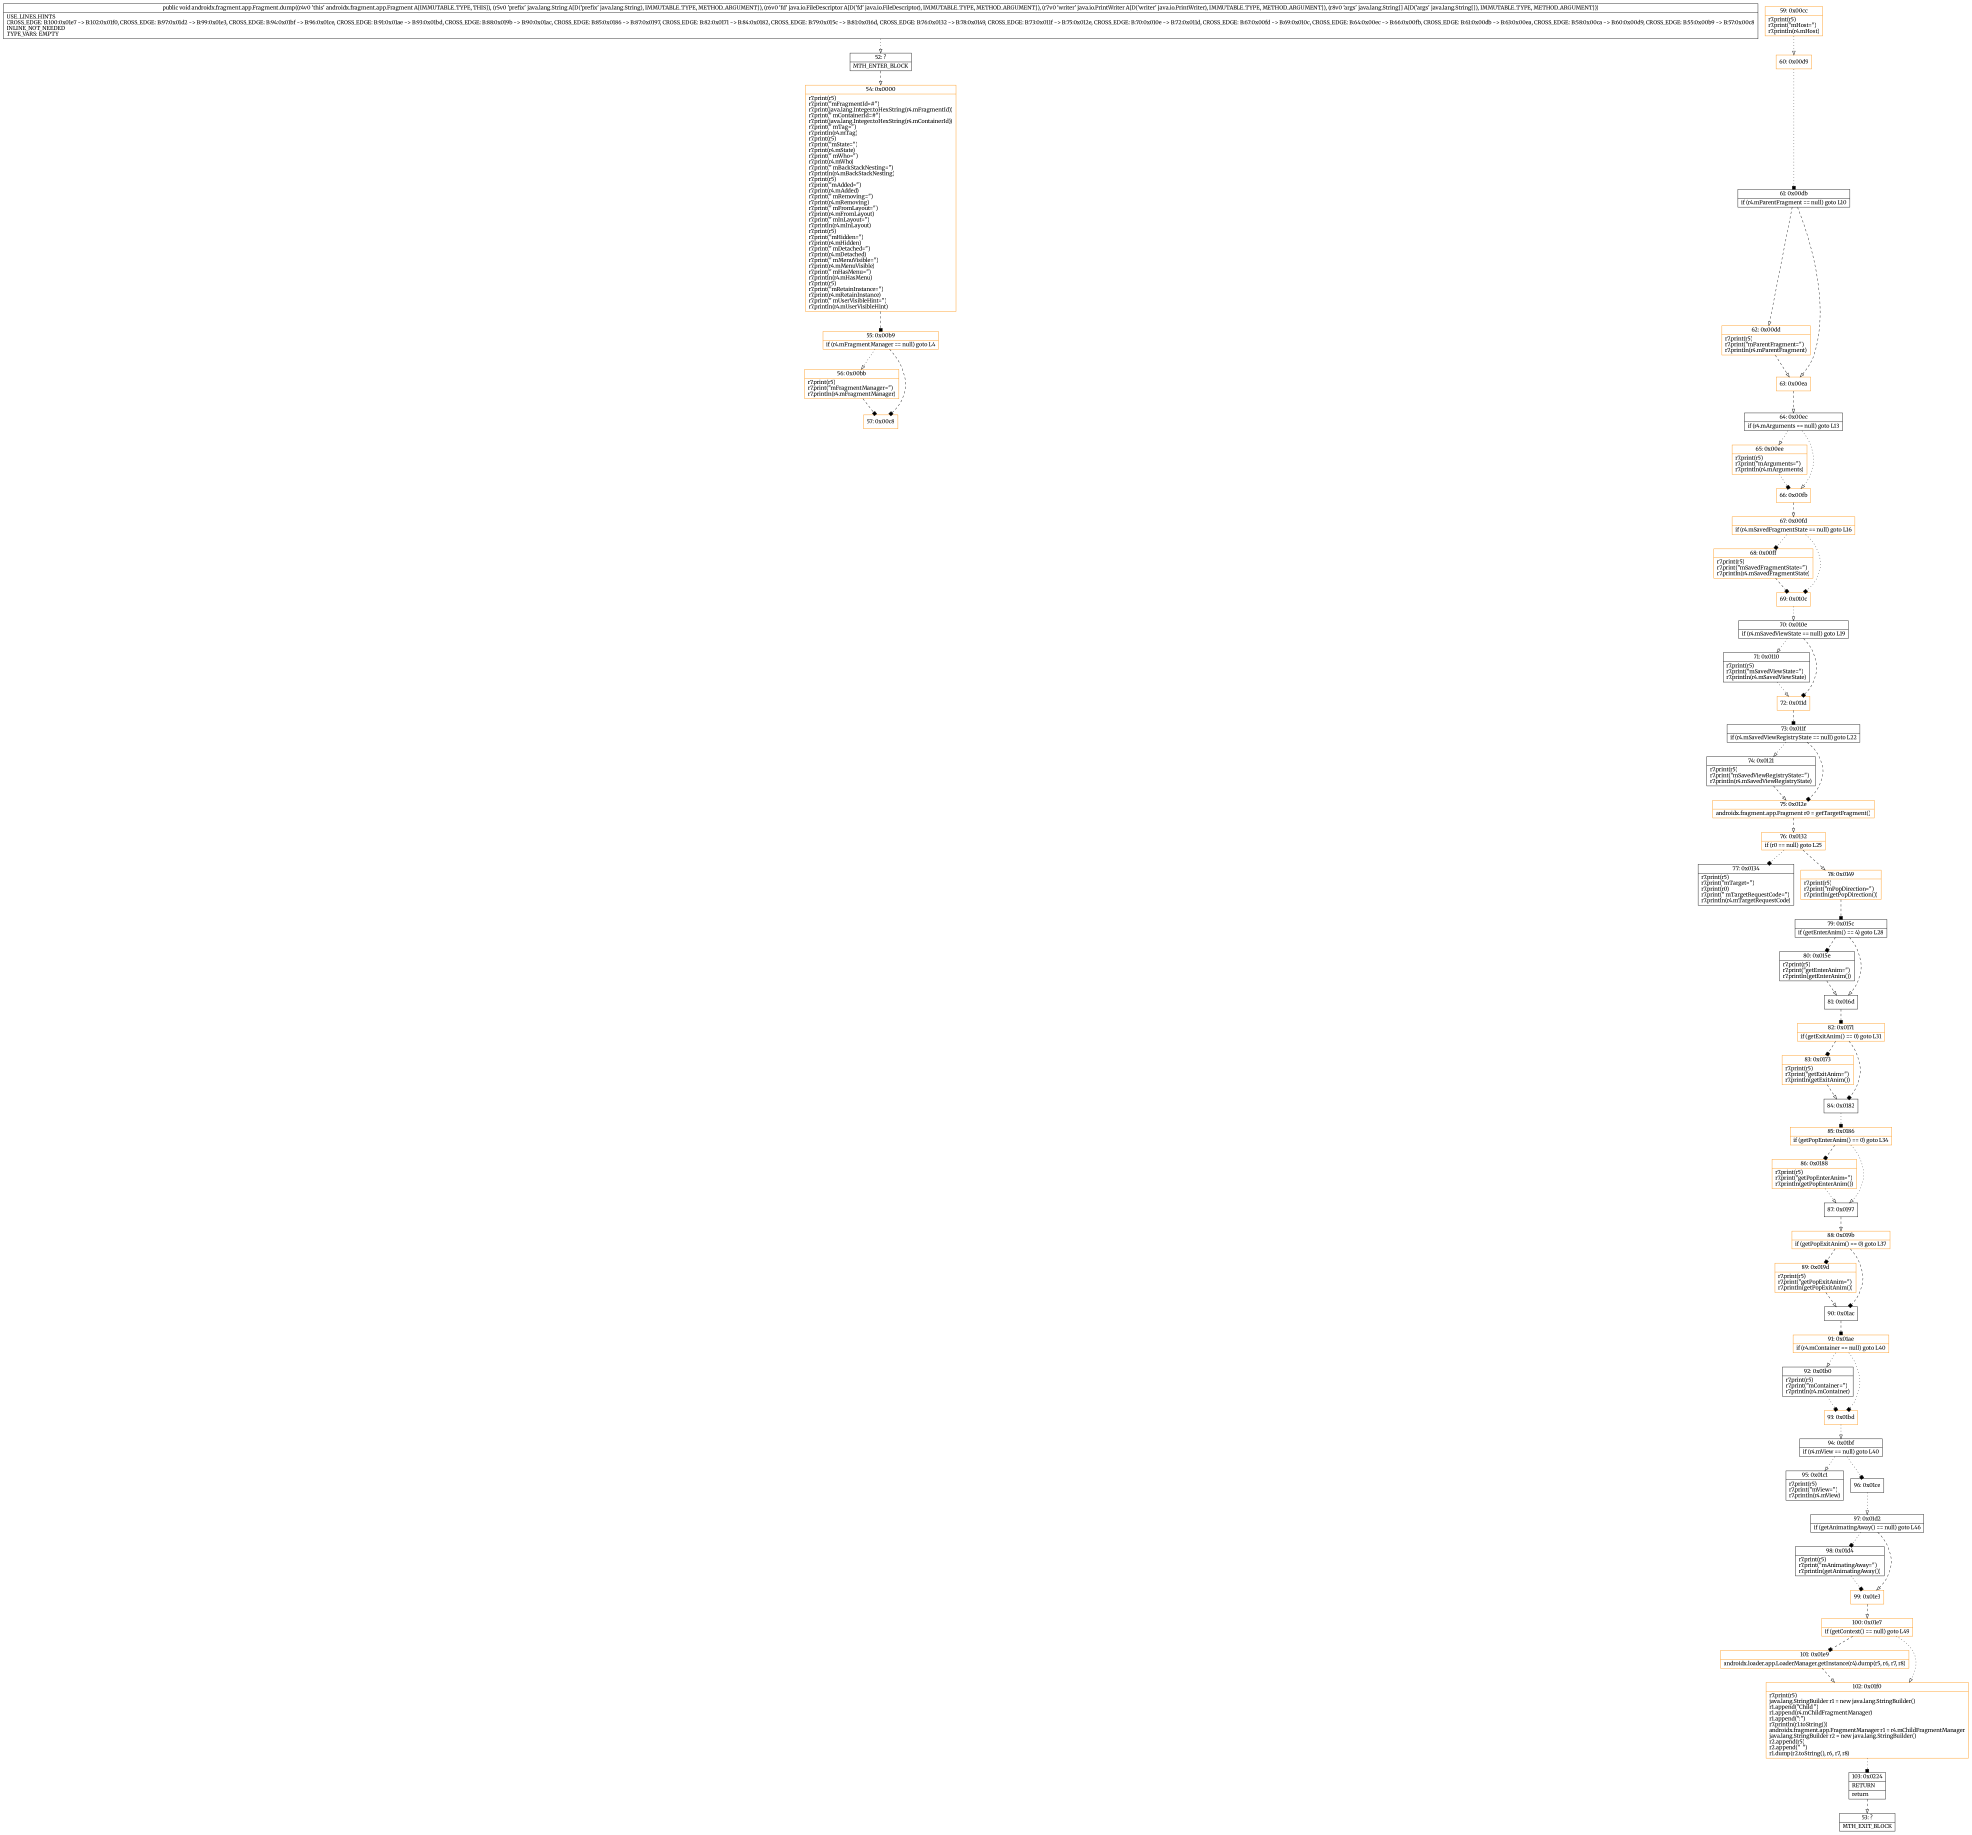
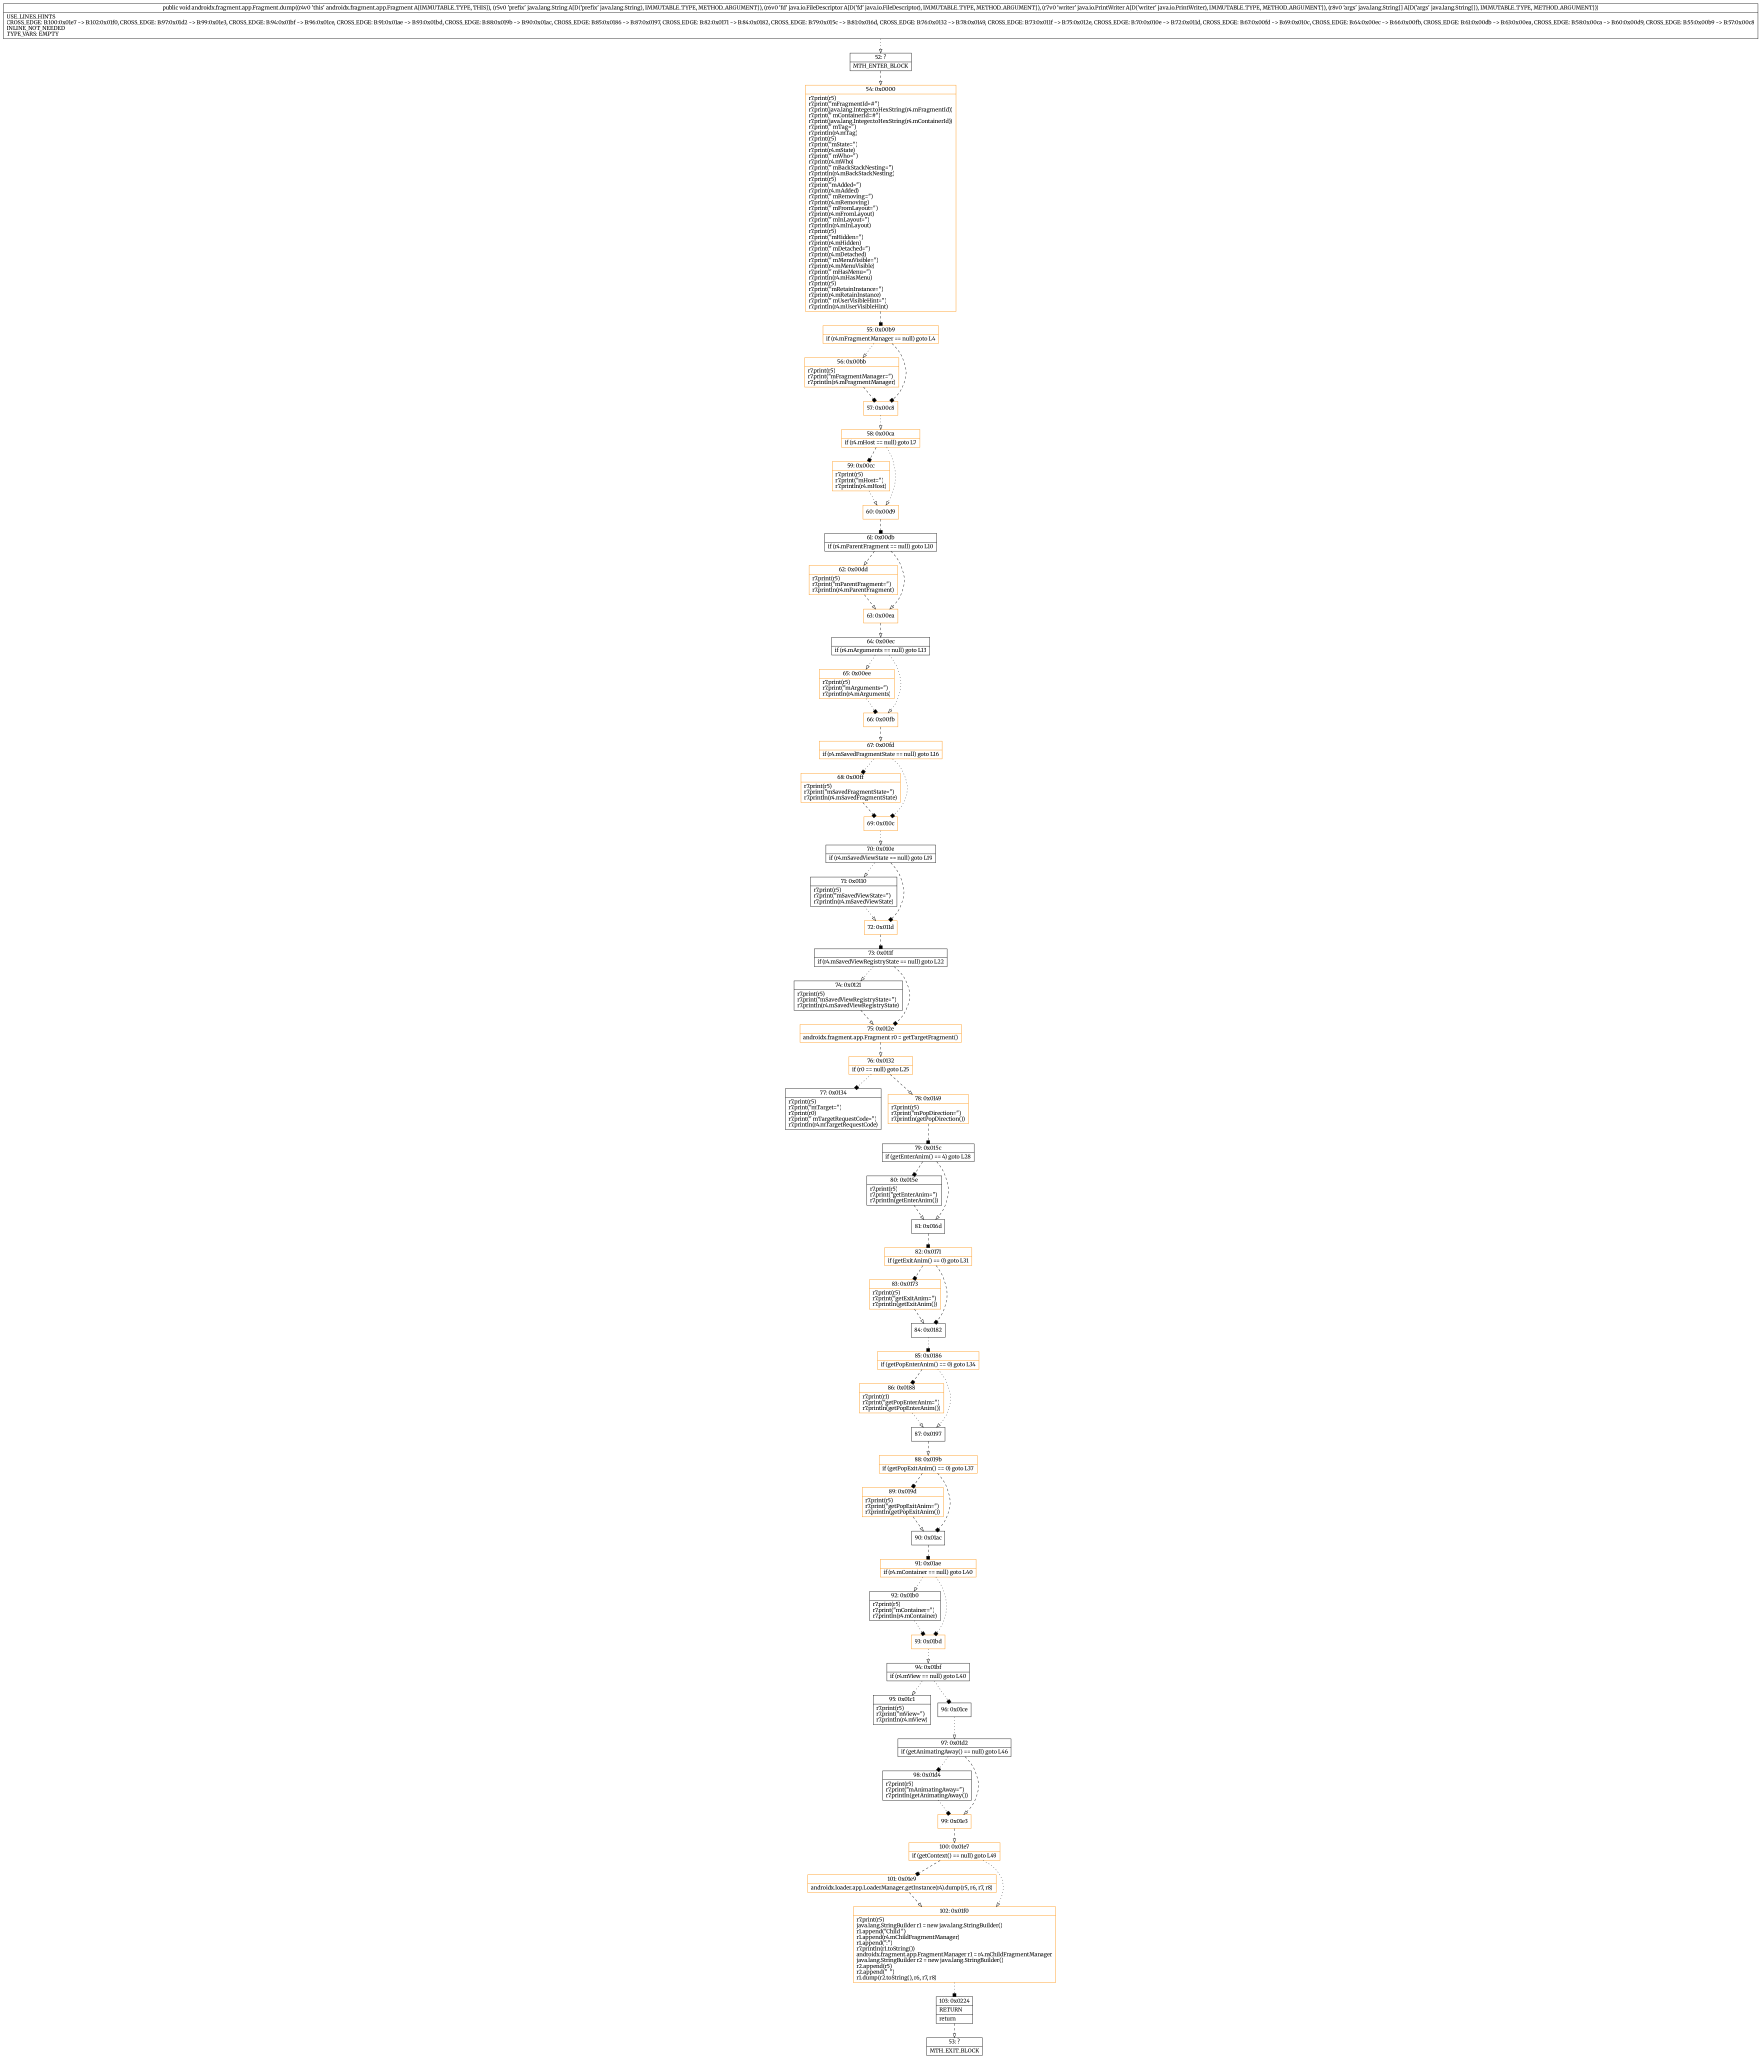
edge "60: 0x00d9" -> "61: 0x00db": style dotted -> dashed
node "58: 0x00ca": added
node "86: 0x0188": text "r7.print(r5)" -> "r7.print(r1)"
